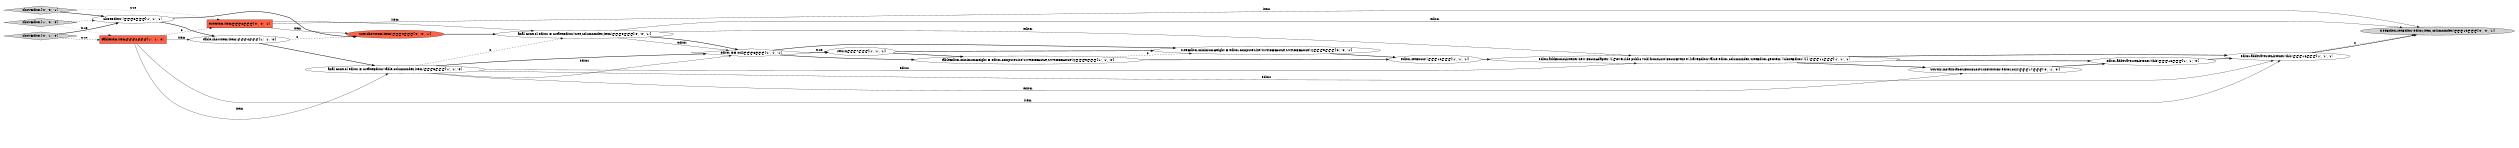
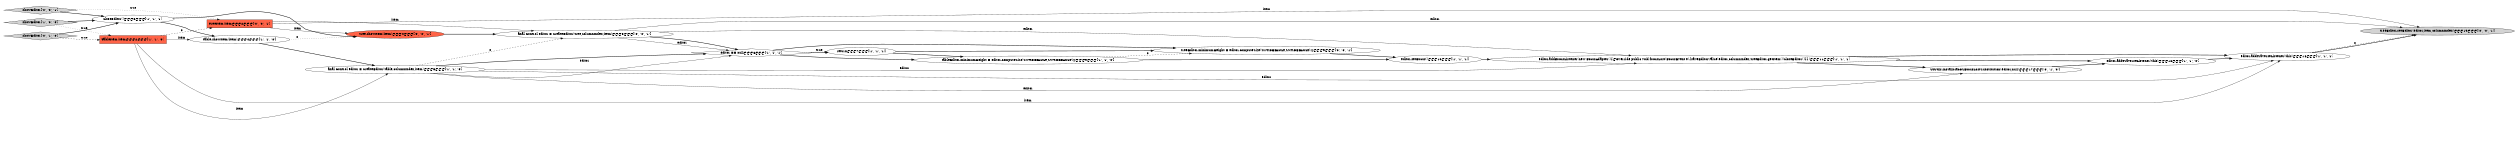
edge "showEditor['1', '0', '0']" -> "closeEditor()@@@3@@@['1', '1', '1']": style dashed -> bold
edge "table.showItem(item)@@@4@@@['1', '1', '0']" -> "tree.showItem(item)@@@4@@@['0', '0', '1']": style dashed -> dotted
